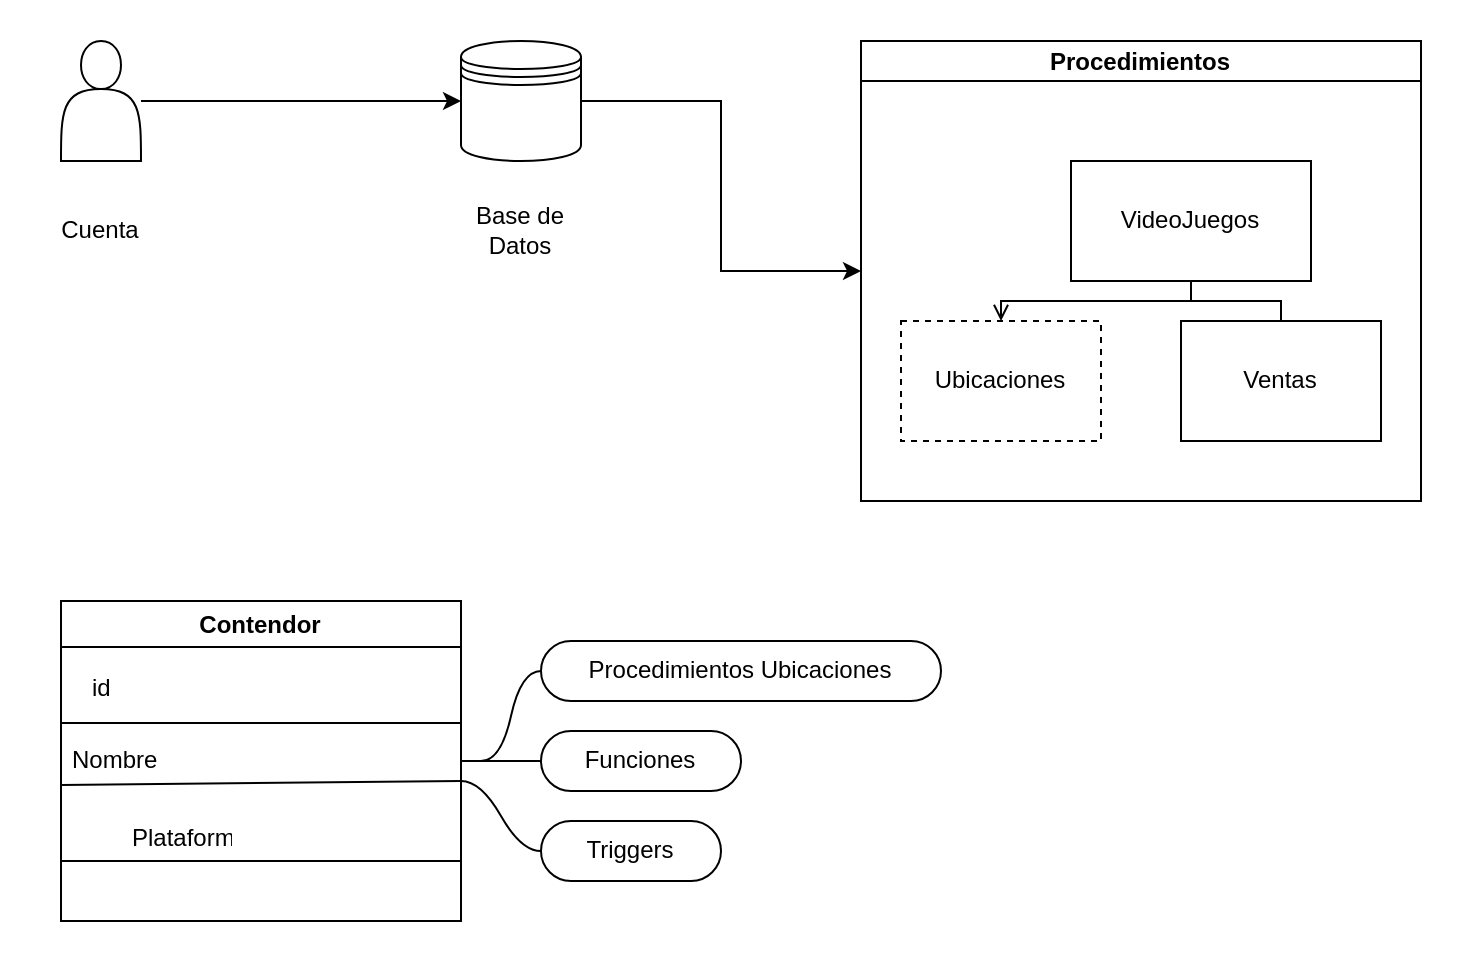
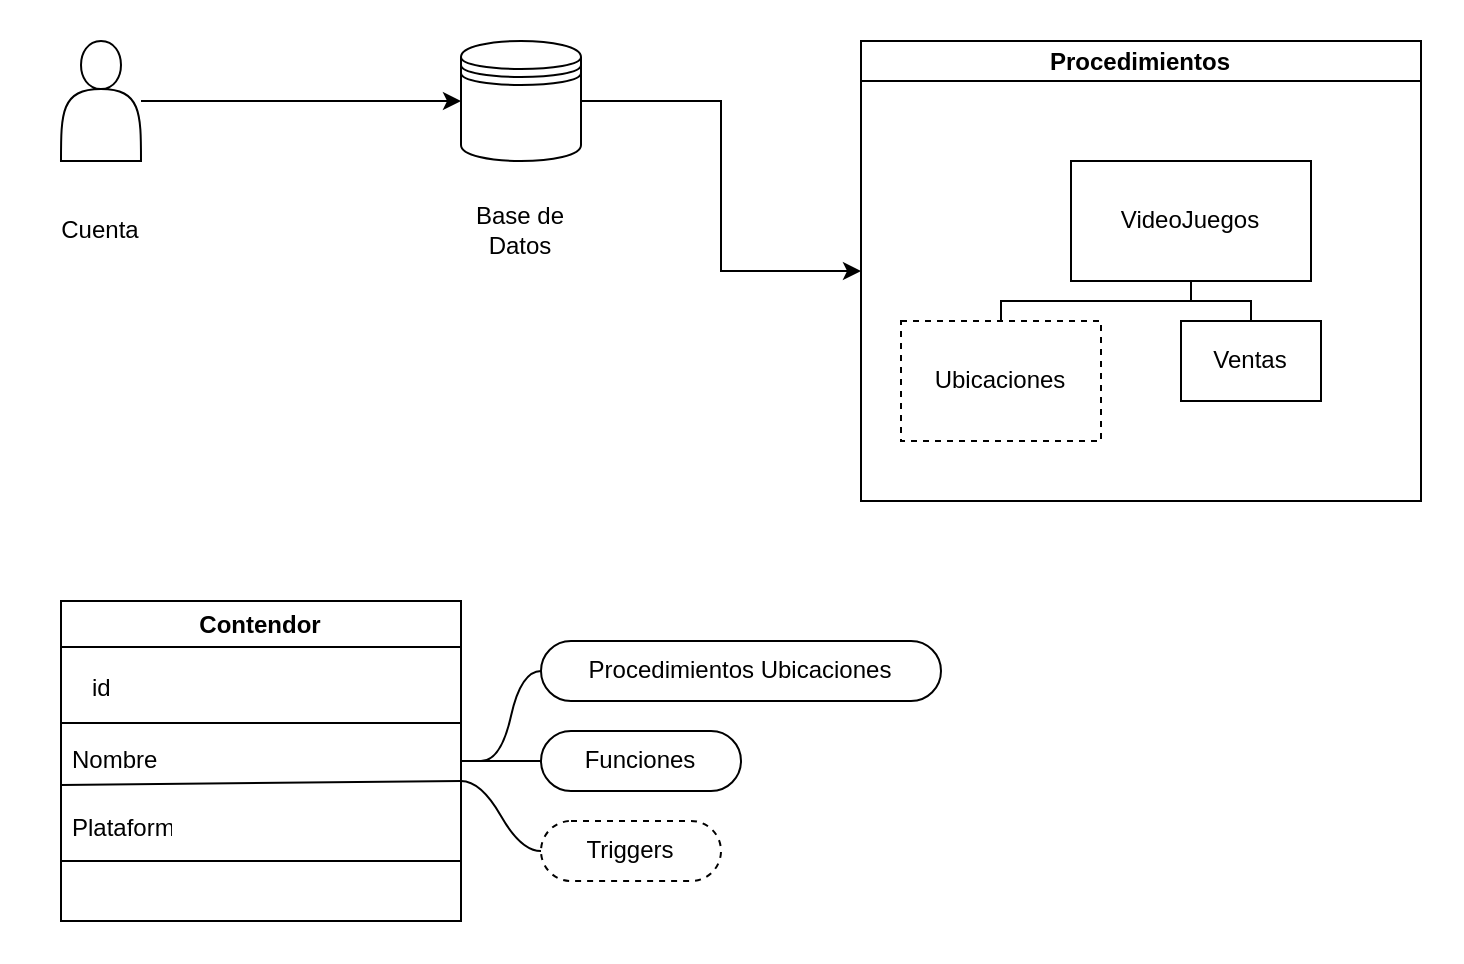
edge "VideoJuegos" -> "Ubicaciones": arrowhead open -> none
node "Ventas": size 200x120 -> 140x80
node "Plataforma": moved (181, 837) -> (121, 827)
node "Triggers": style solid -> dashed
